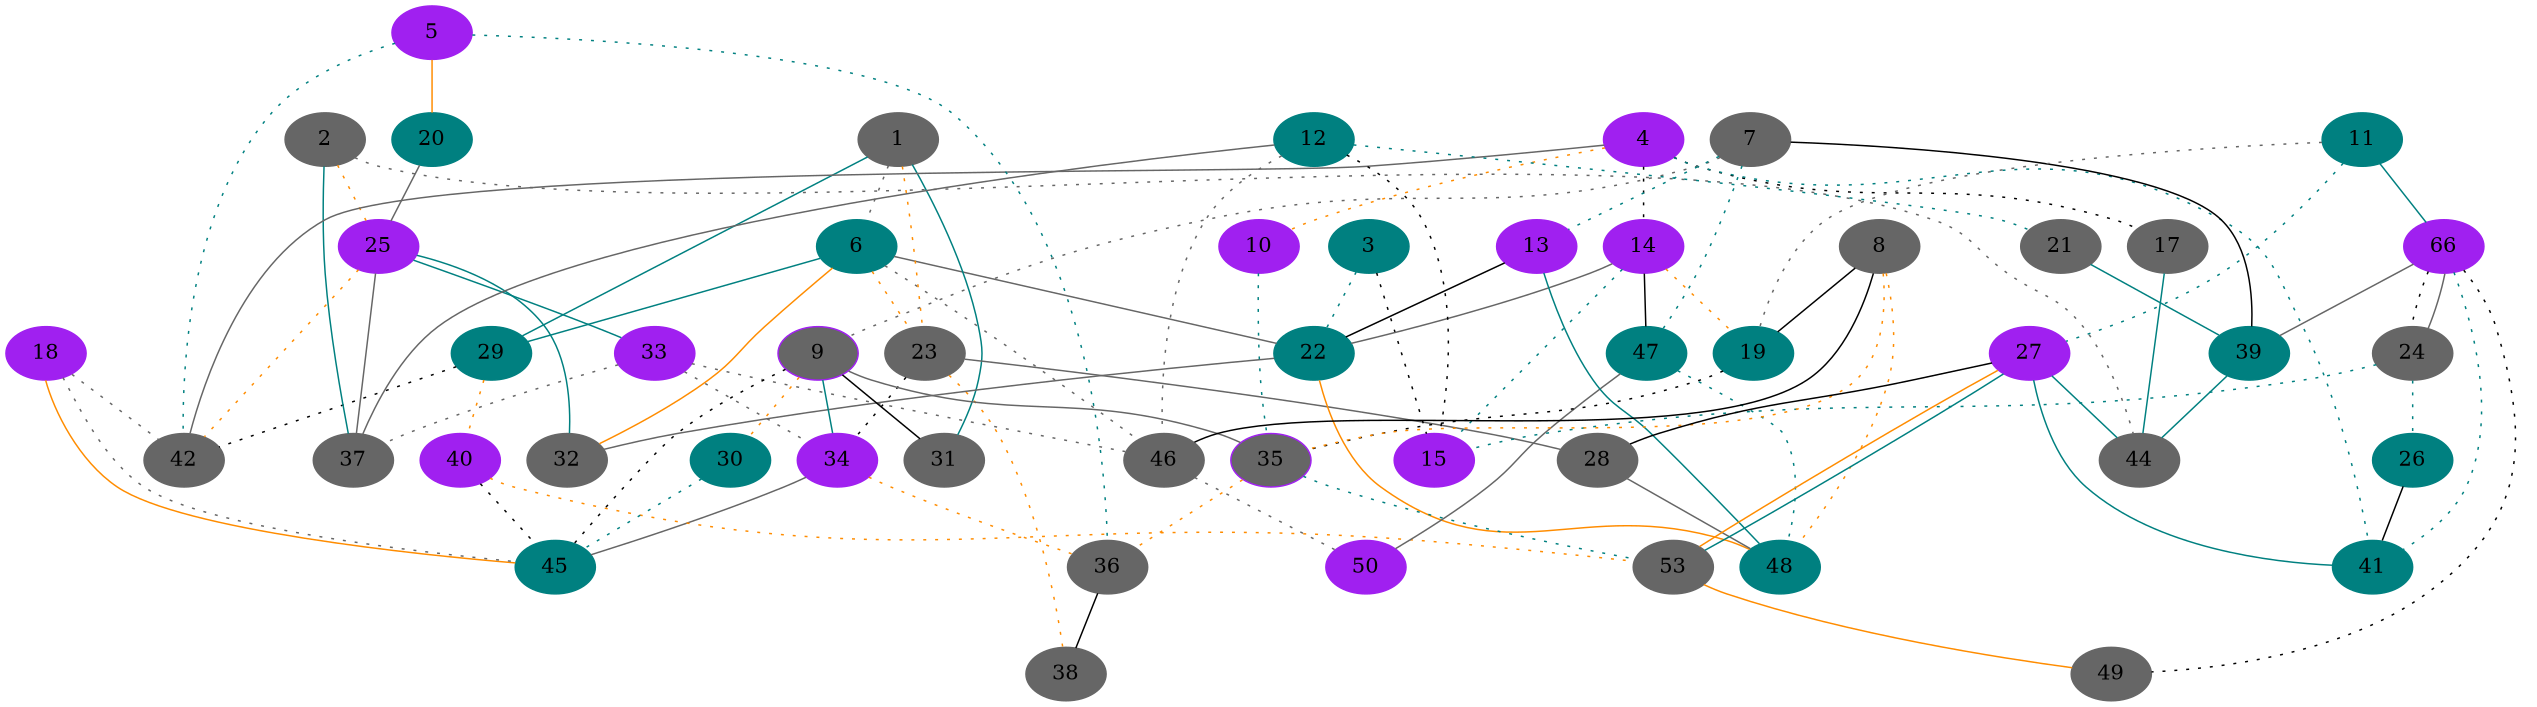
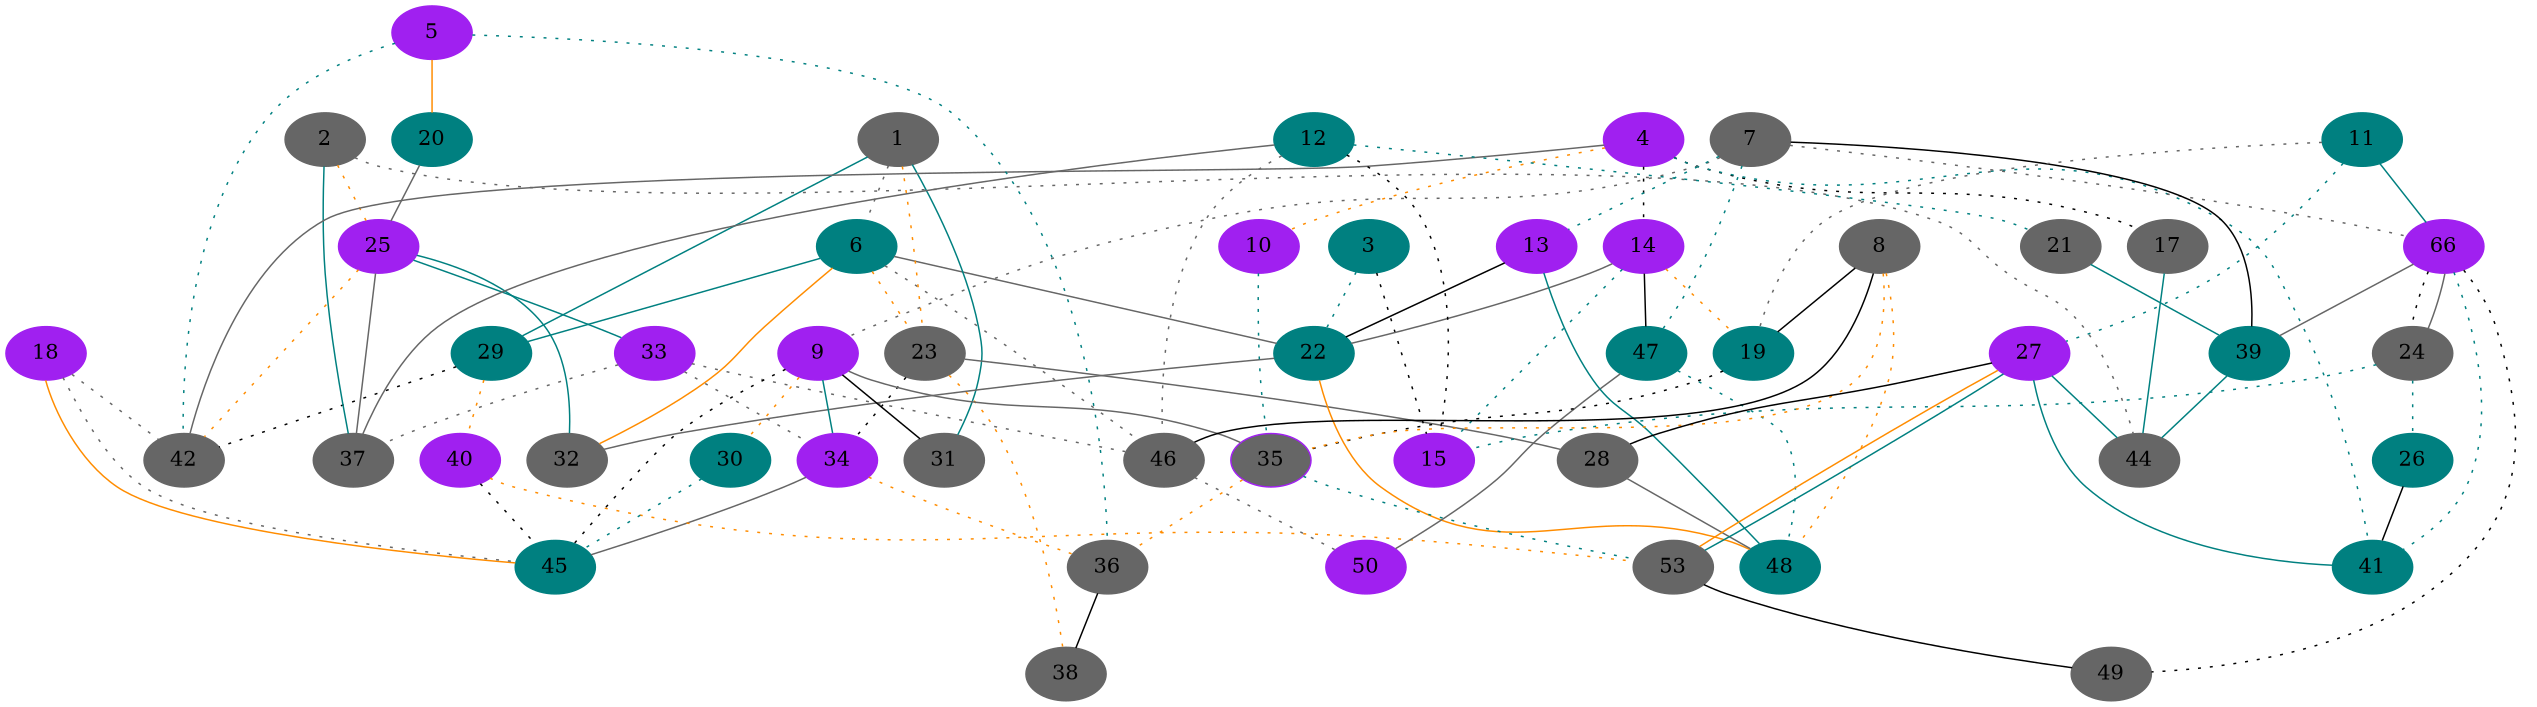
edge "7" -- "66": added
node "9": fillcolor gray40 -> purple
edge "53" -- "49": color darkorange -> black
